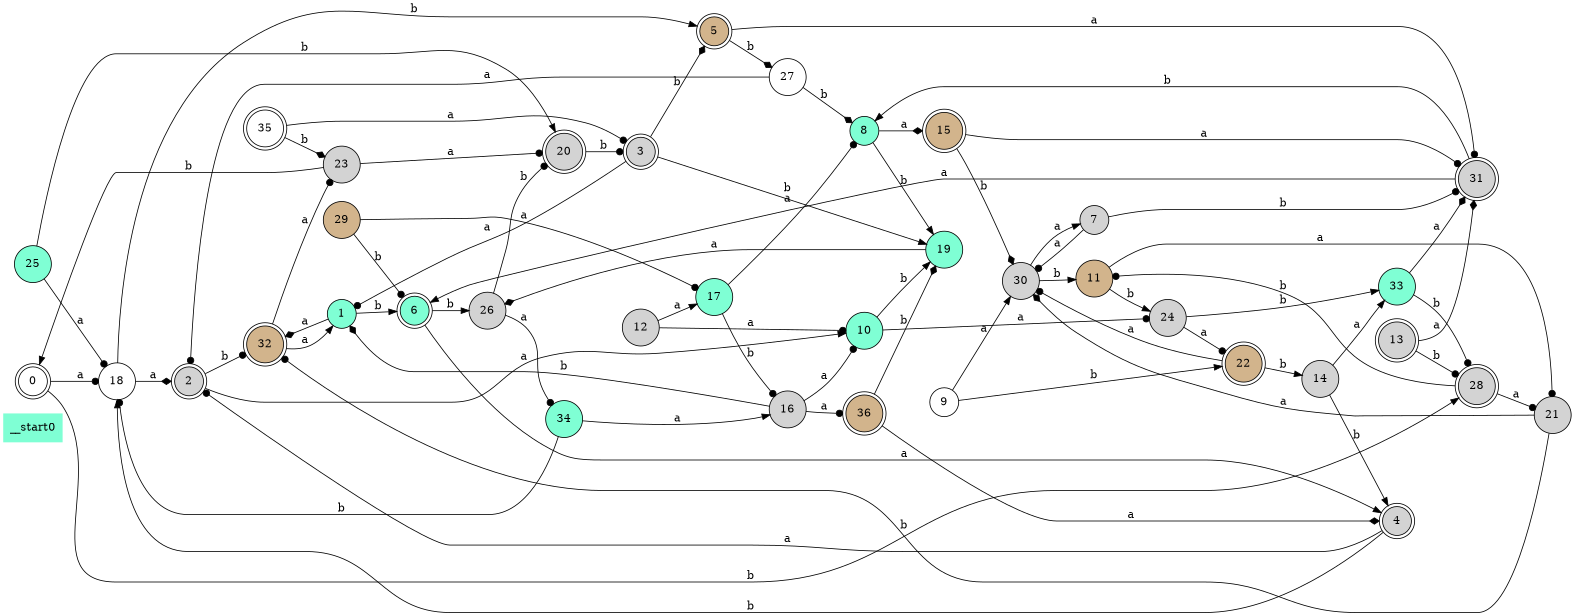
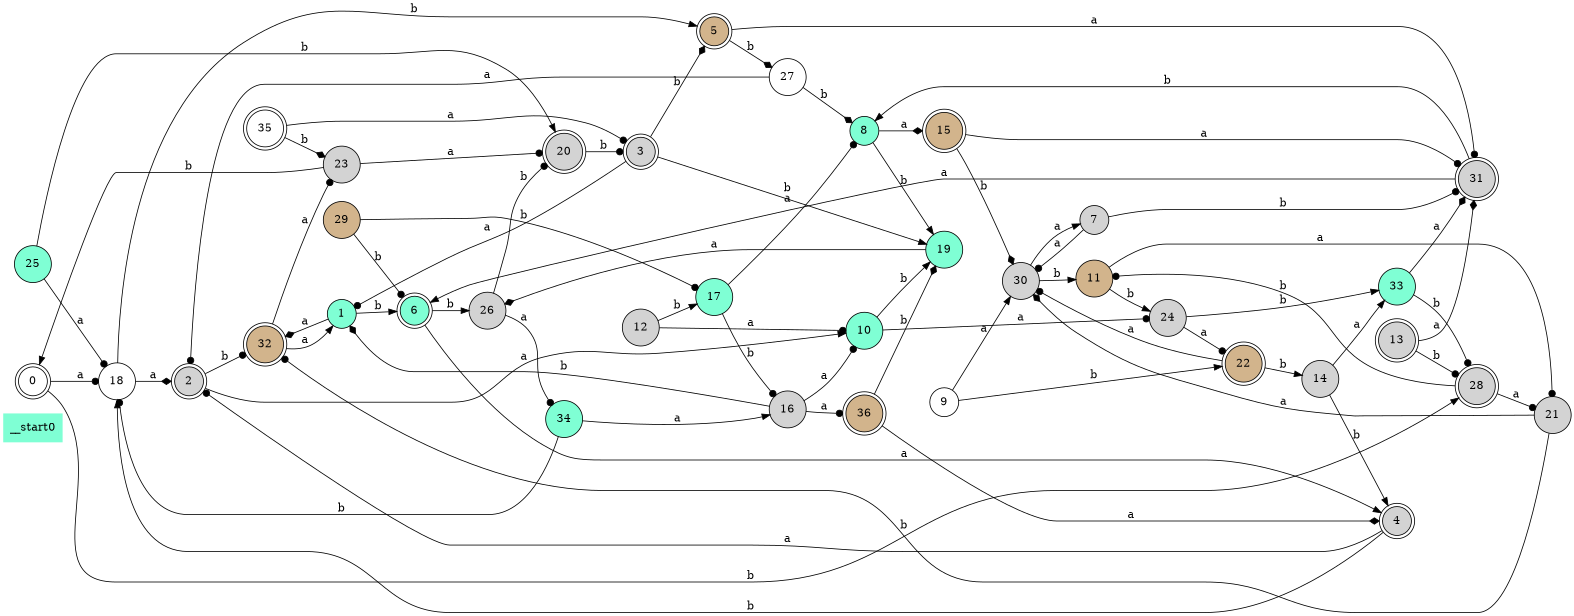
edge "29" -> "17": label "a" -> "b"
edge "12" -> "17": label "a" -> "b"
